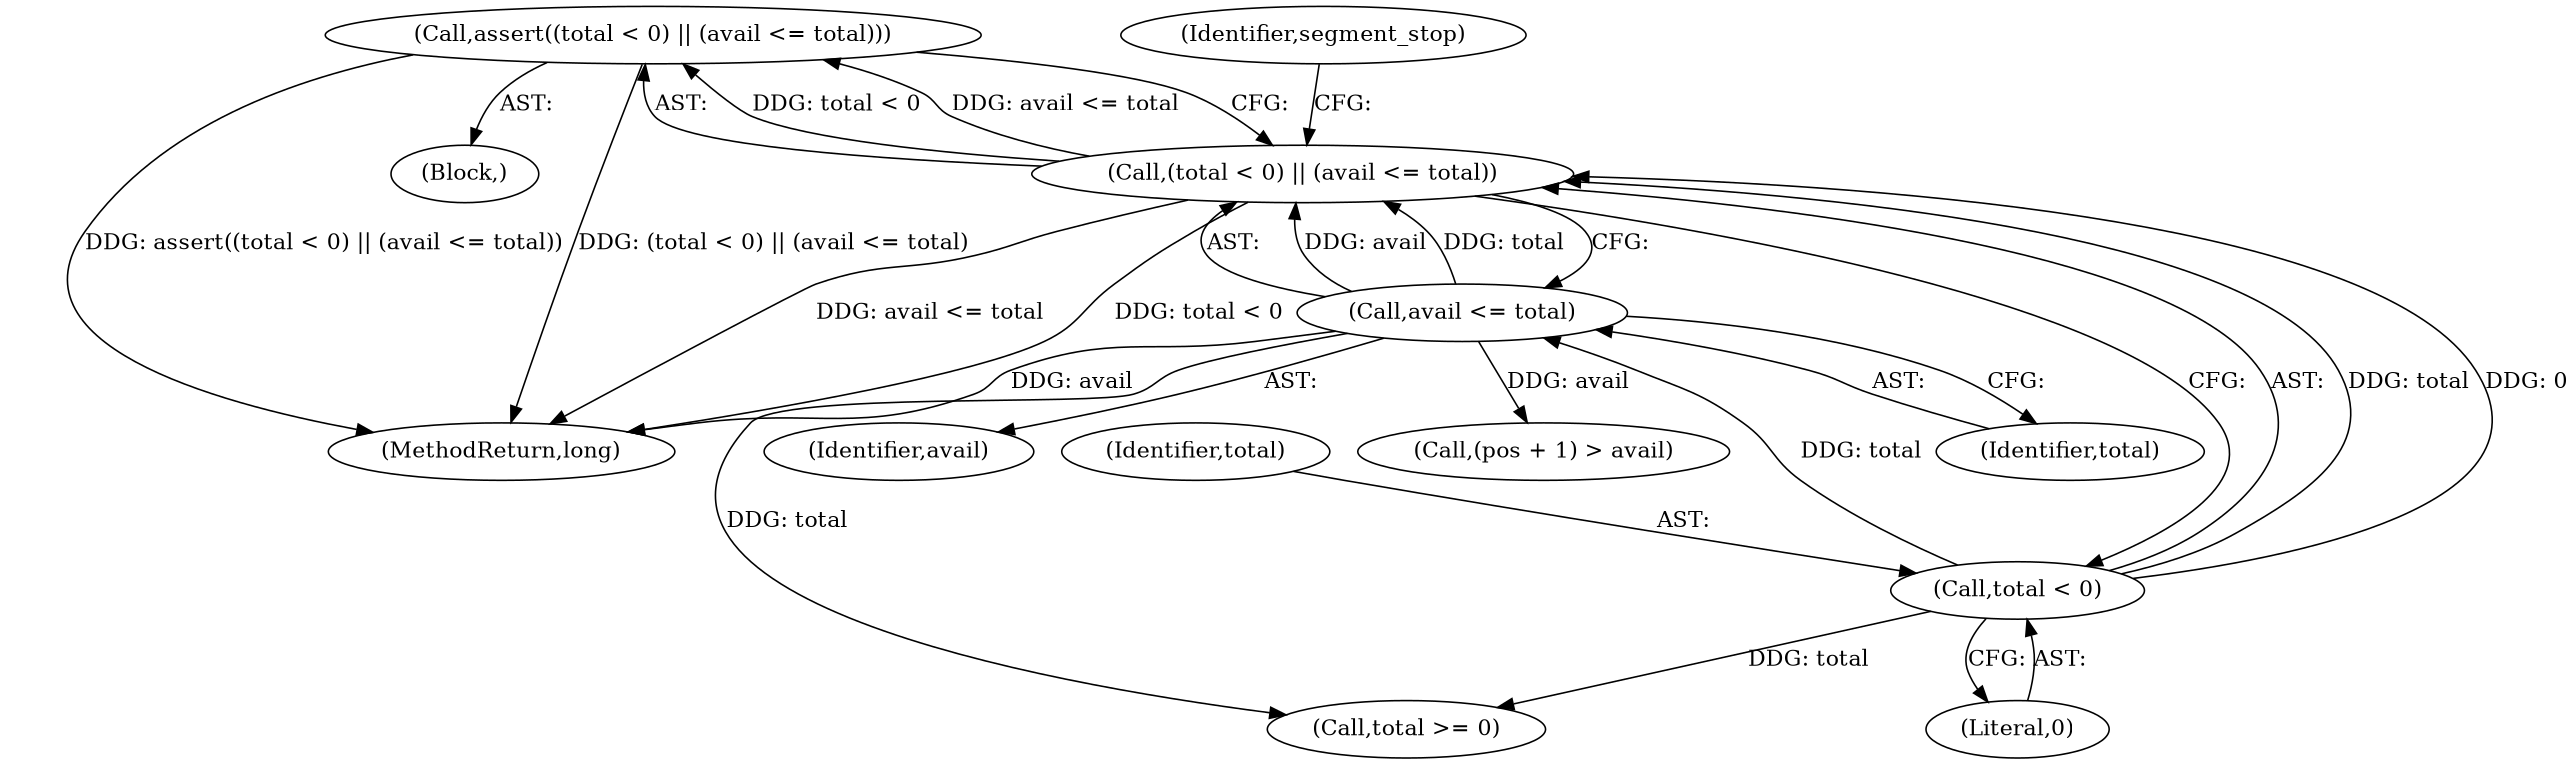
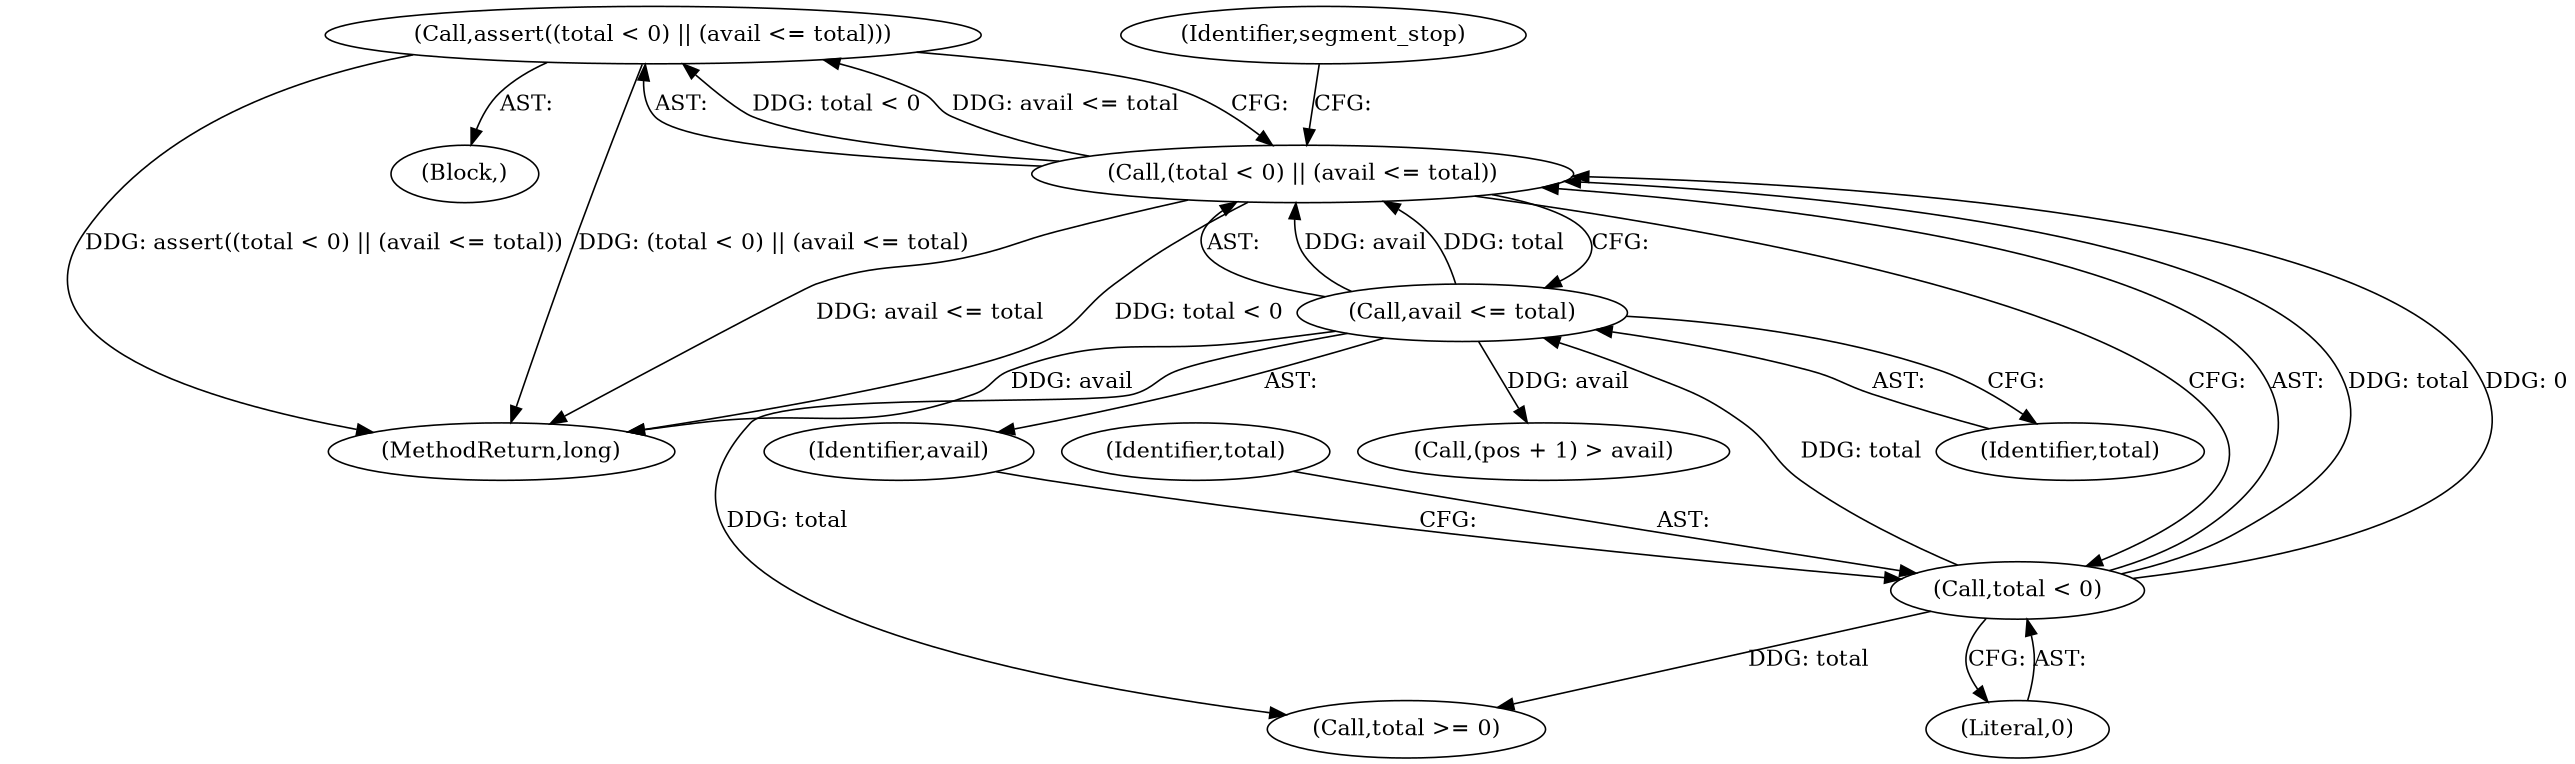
edge "(Identifier,avail)" -> "(Call,total < 0)": added, label "CFG:"
